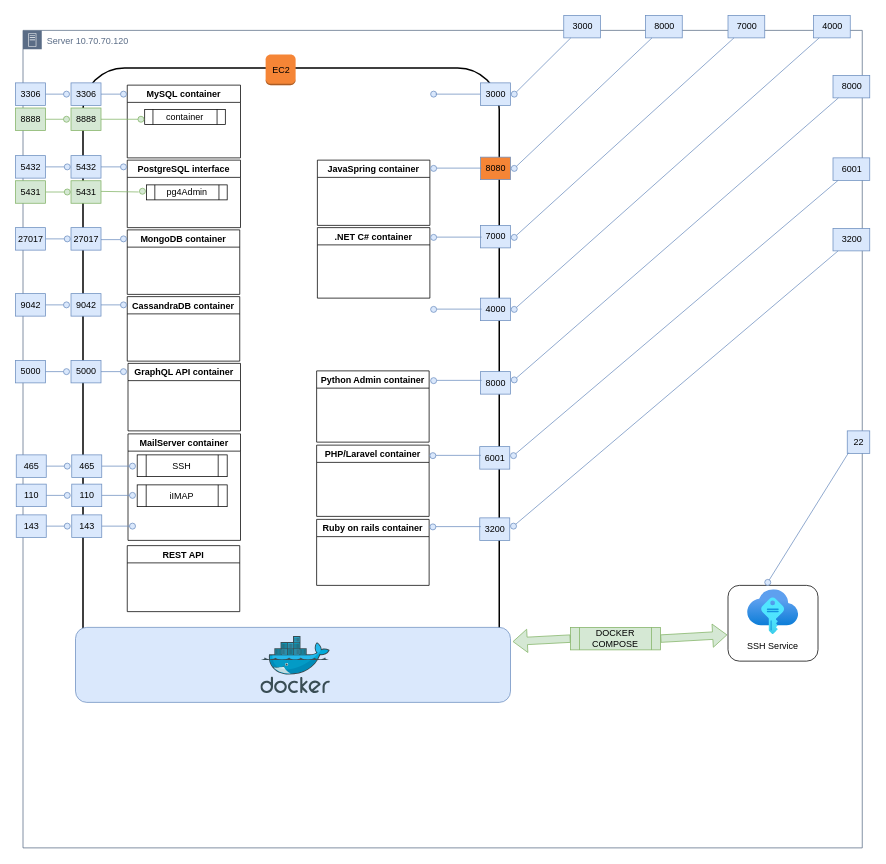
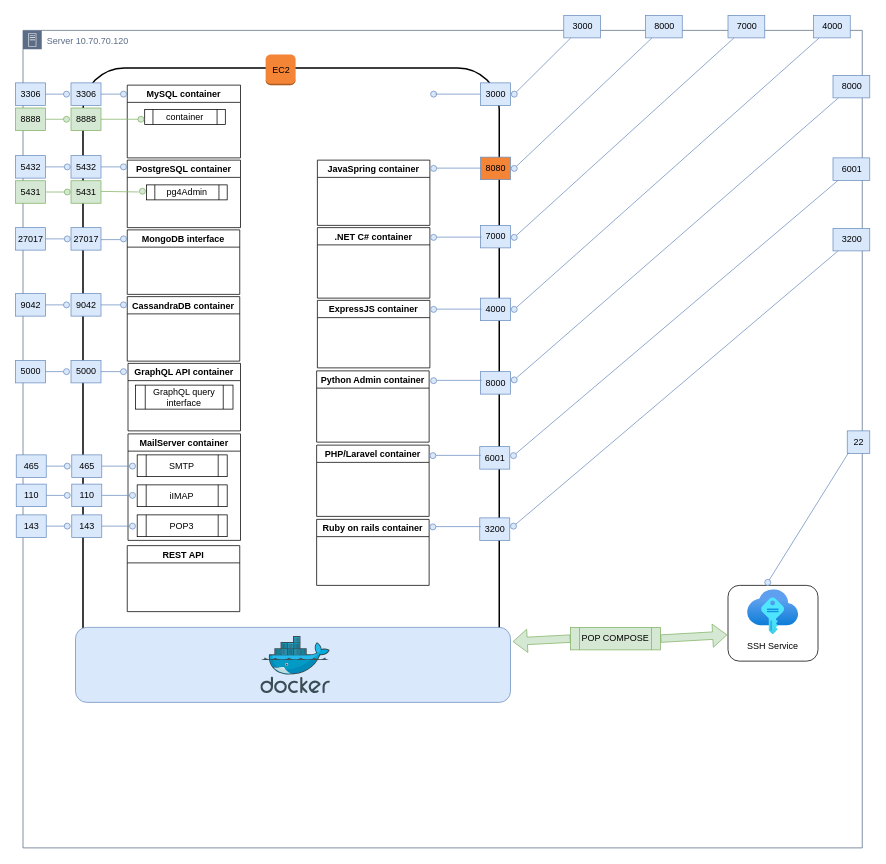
node "PostgreSQL interface": label "PostgreSQL interface" -> "PostgreSQL container"
node "MongoDB container": label "MongoDB container" -> "MongoDB interface"
node "ExpressJS container": added
node "GraphQL query interface": added
node "SSH": label "SSH" -> "SMTP"
node "POP3": added
node "DOCKER COMPOSE": label "DOCKER COMPOSE" -> "POP COMPOSE"
